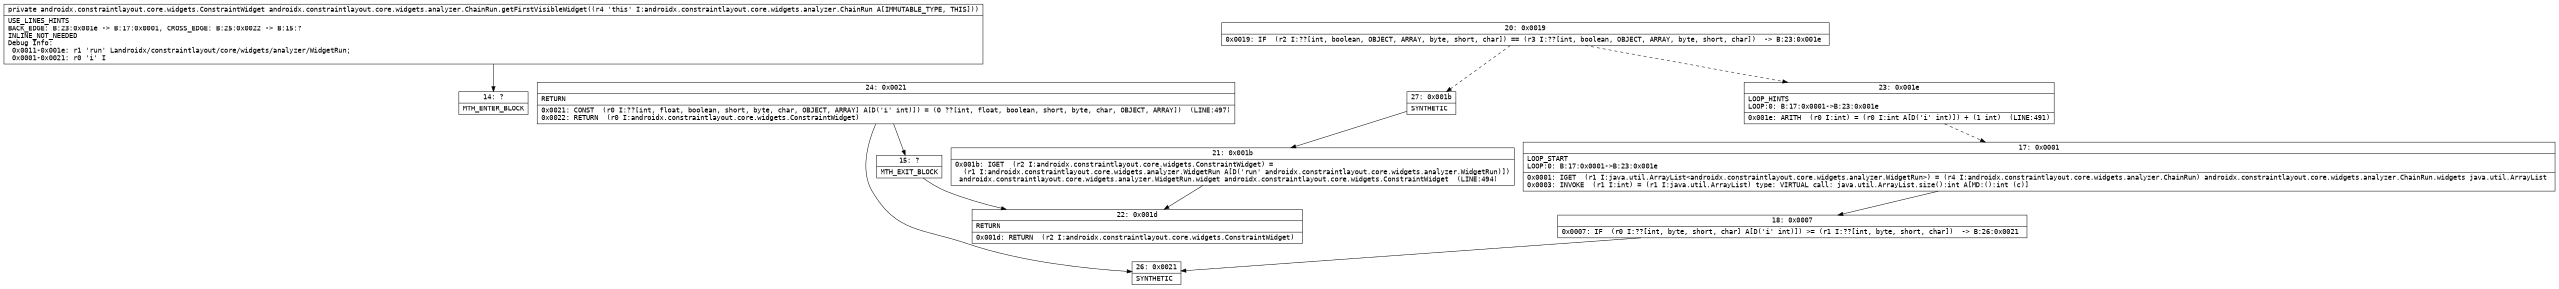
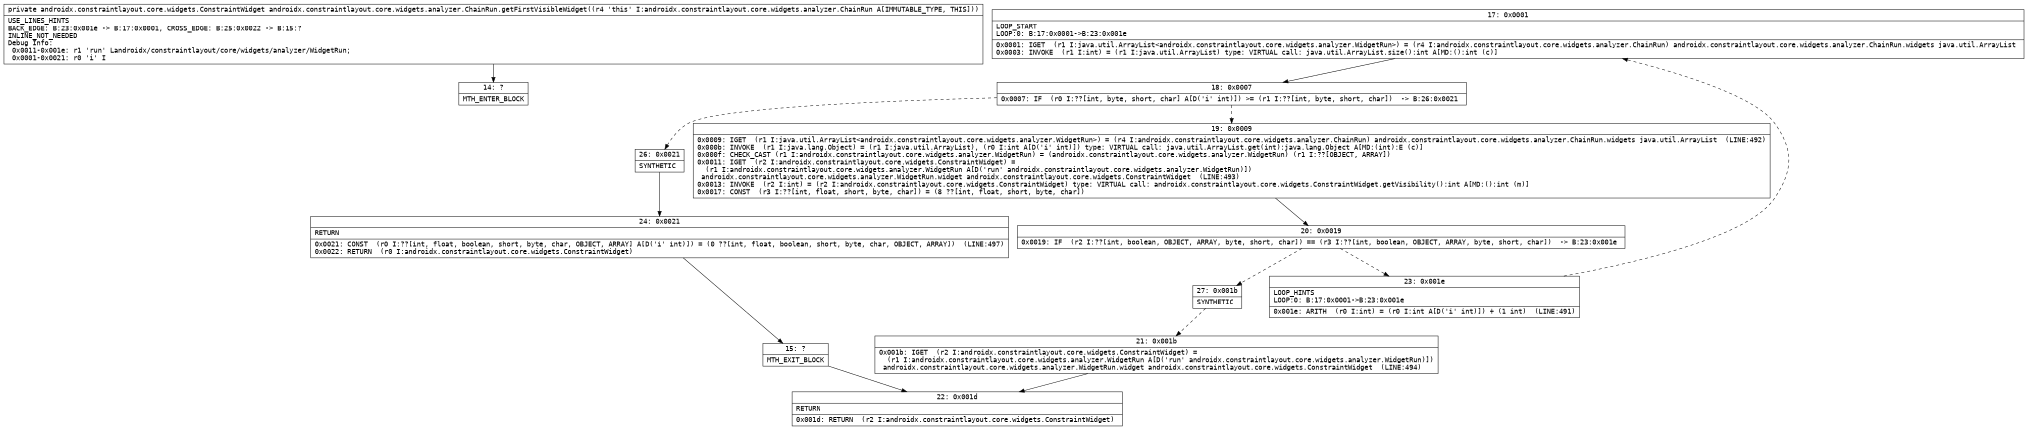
edge "27: 0x001b" -> "21: 0x001b": style solid -> dashed
node "19: 0x0009": added
edge "24: 0x0021" -> "26: 0x0021": reversed
edge "18: 0x0007" -> "26: 0x0021": style solid -> dashed
